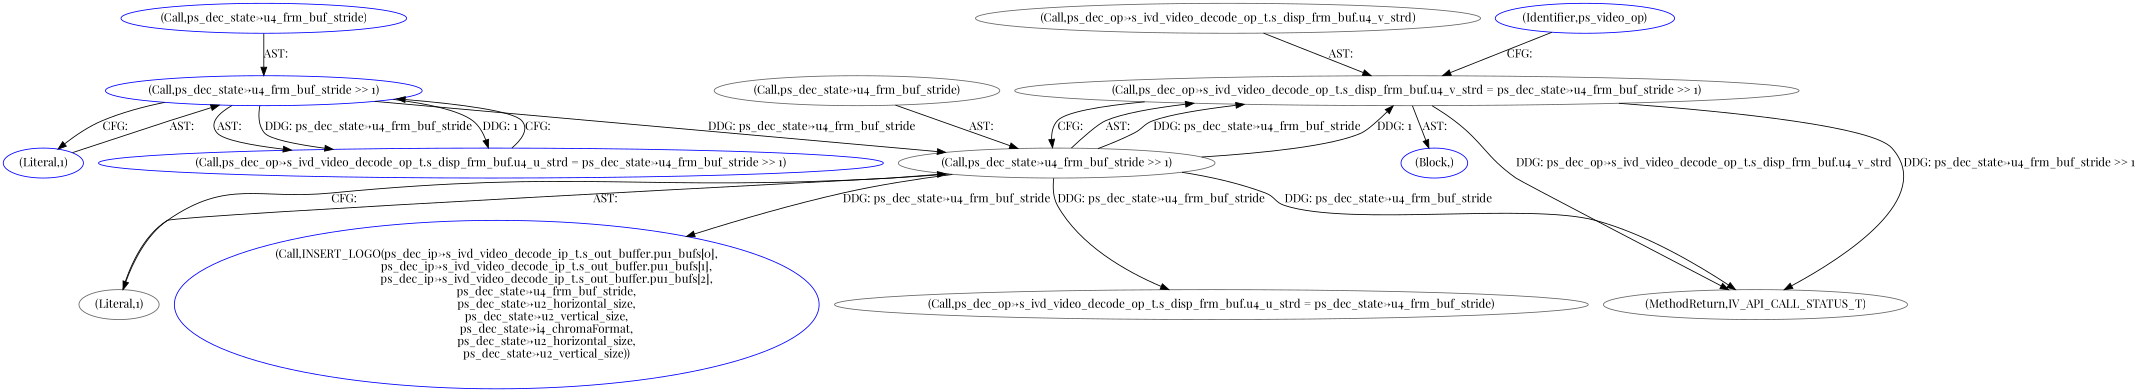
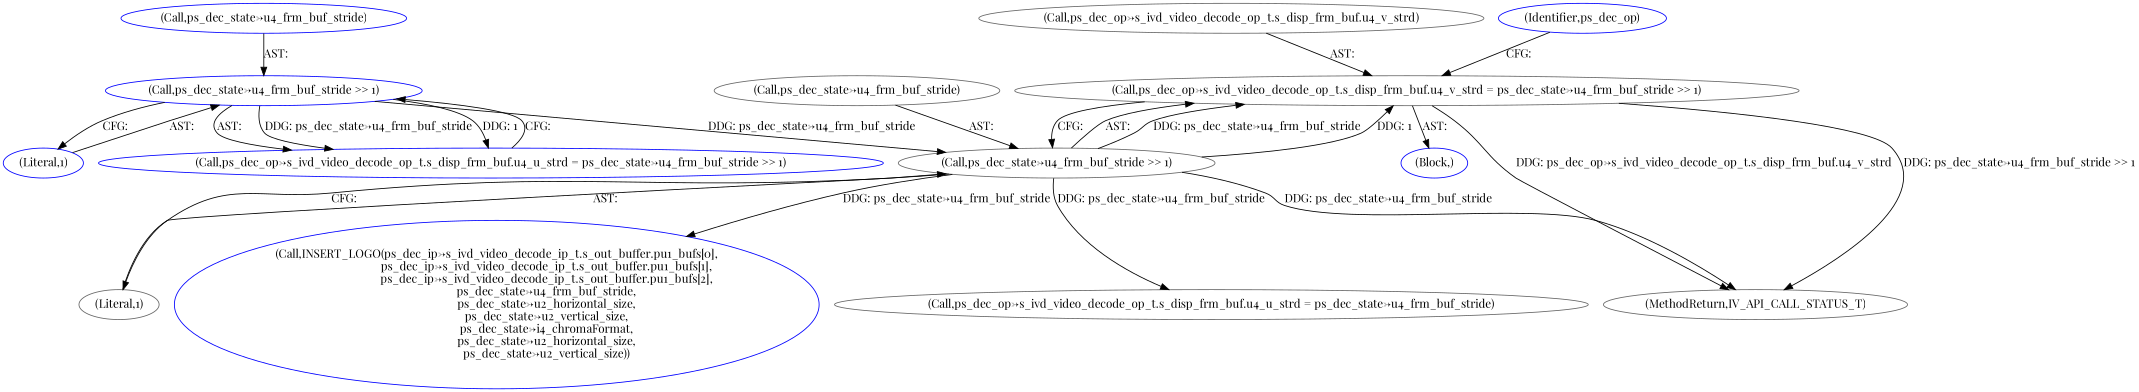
node "(Identifier,ps_video_op)": label "(Identifier,ps_video_op)" -> "(Identifier,ps_dec_op)"
